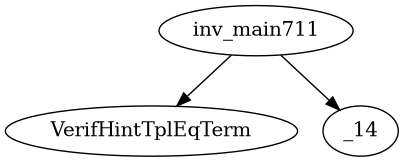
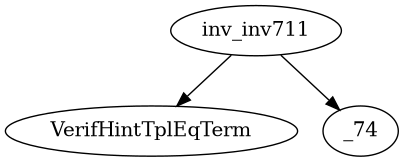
node "inv_main711": label "inv_main711" -> "inv_inv711"
node "_14": label "_14" -> "_74"
